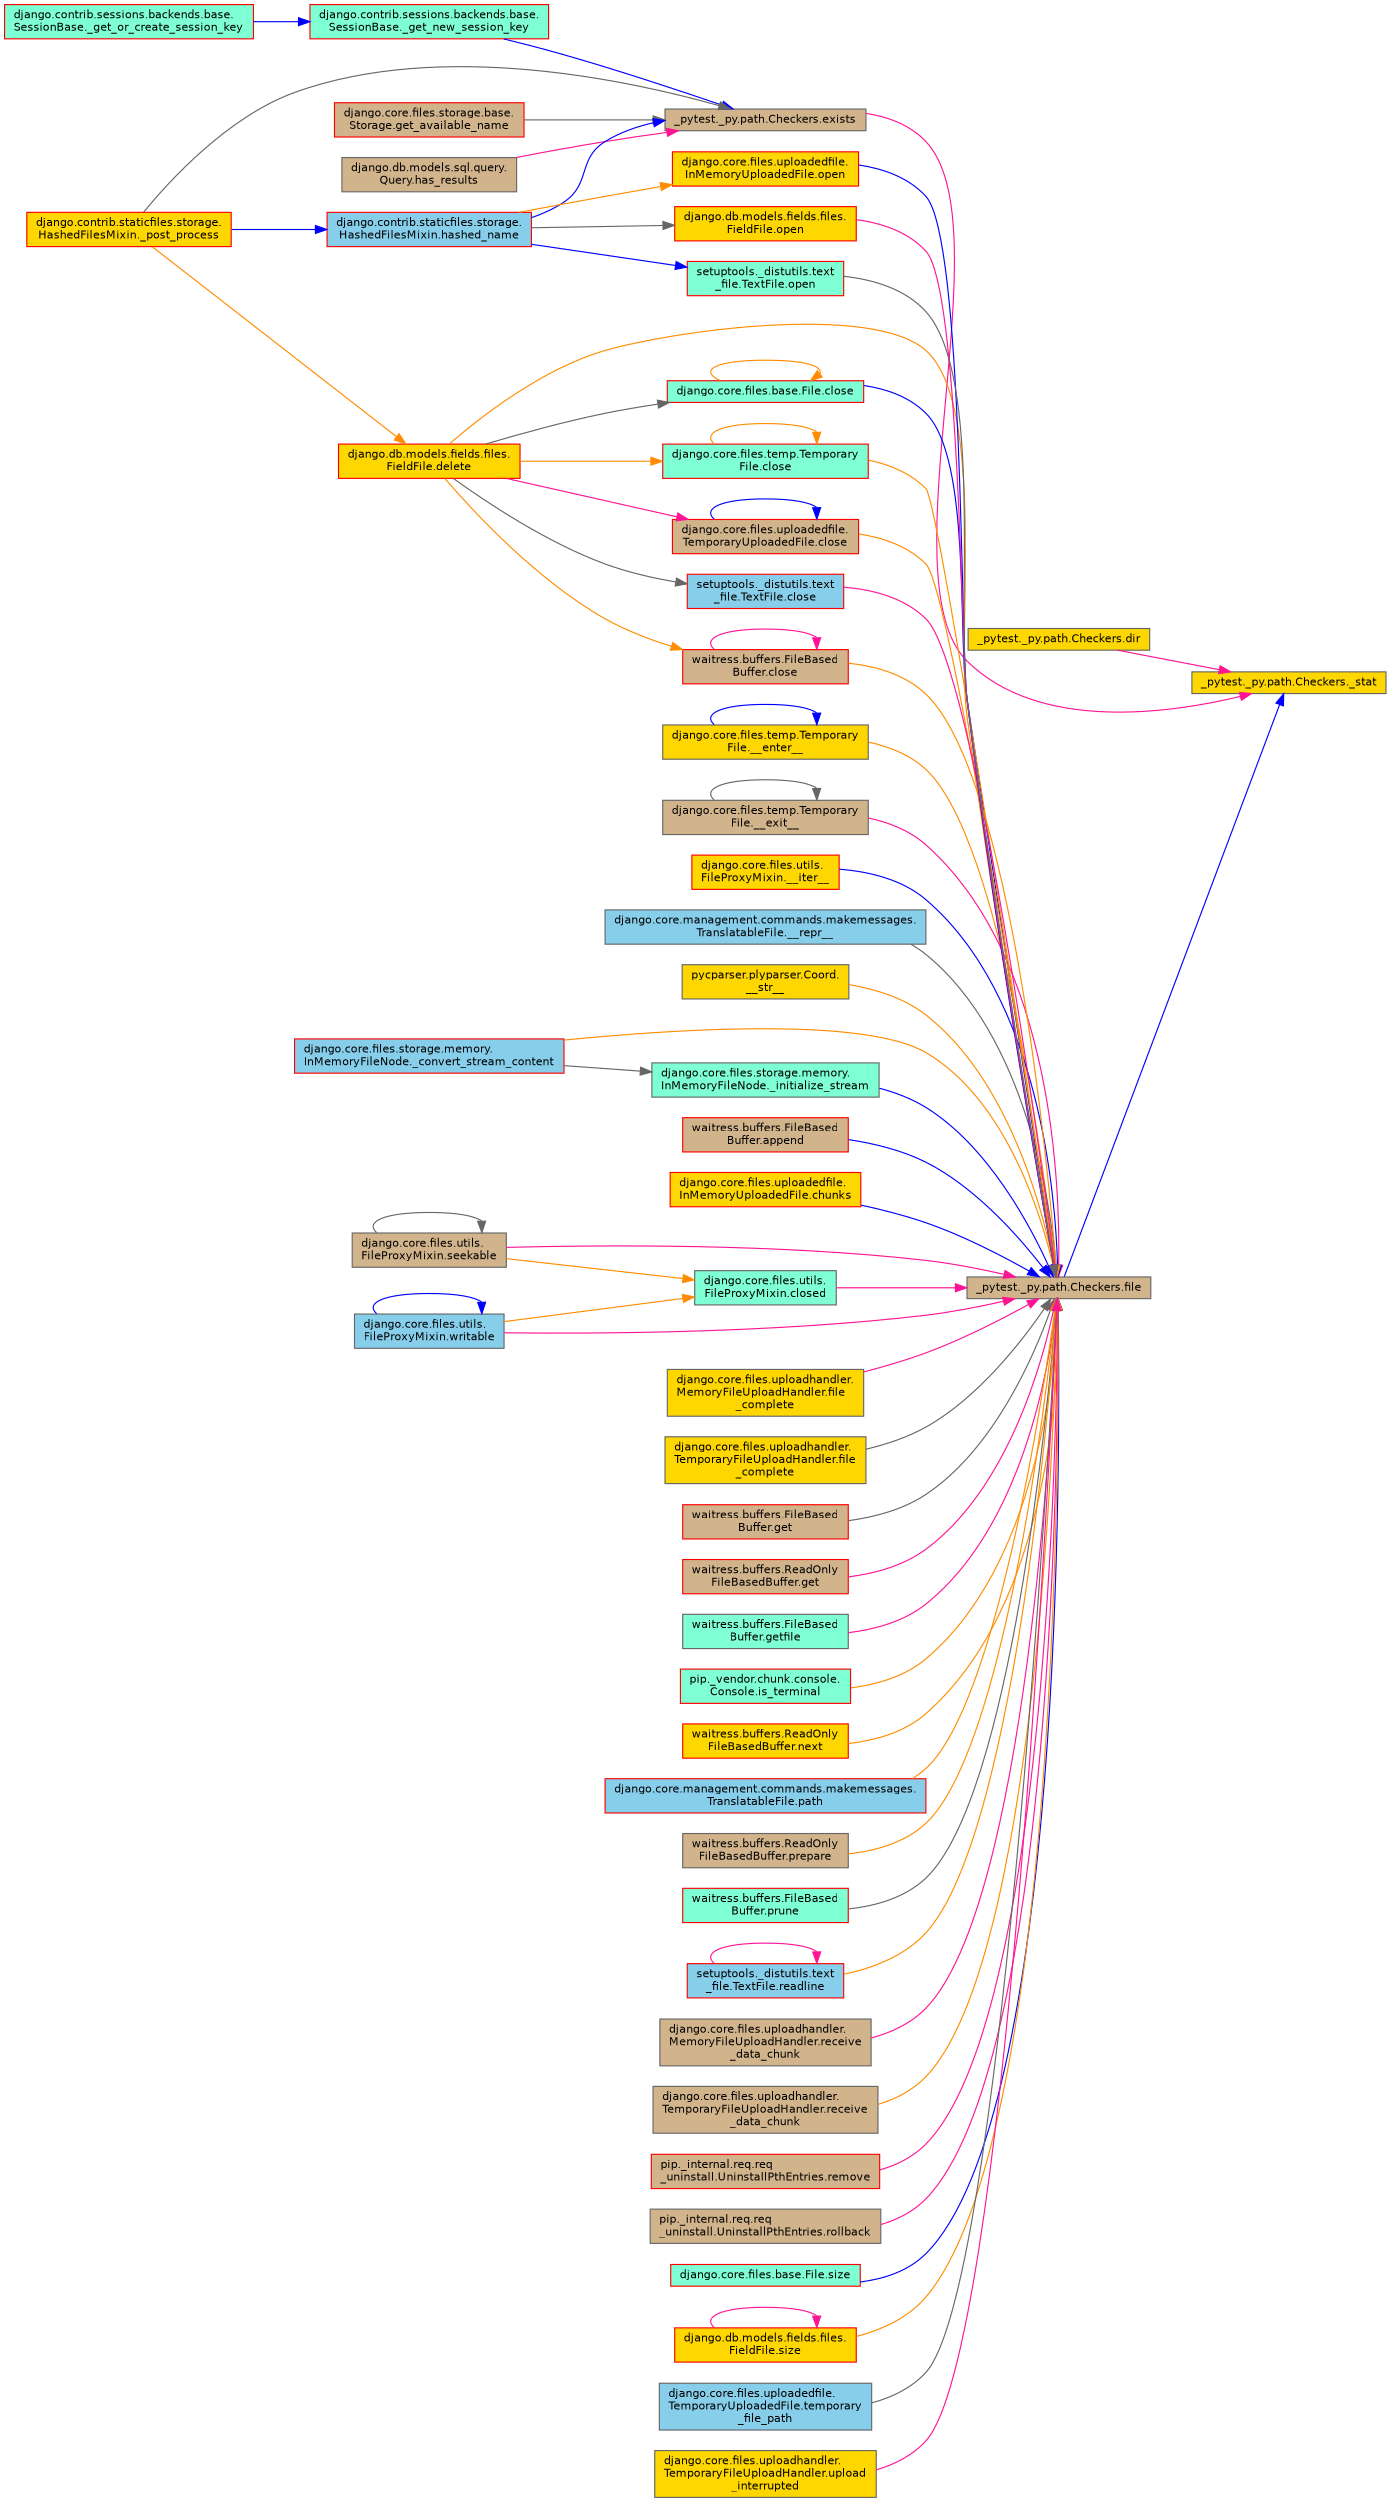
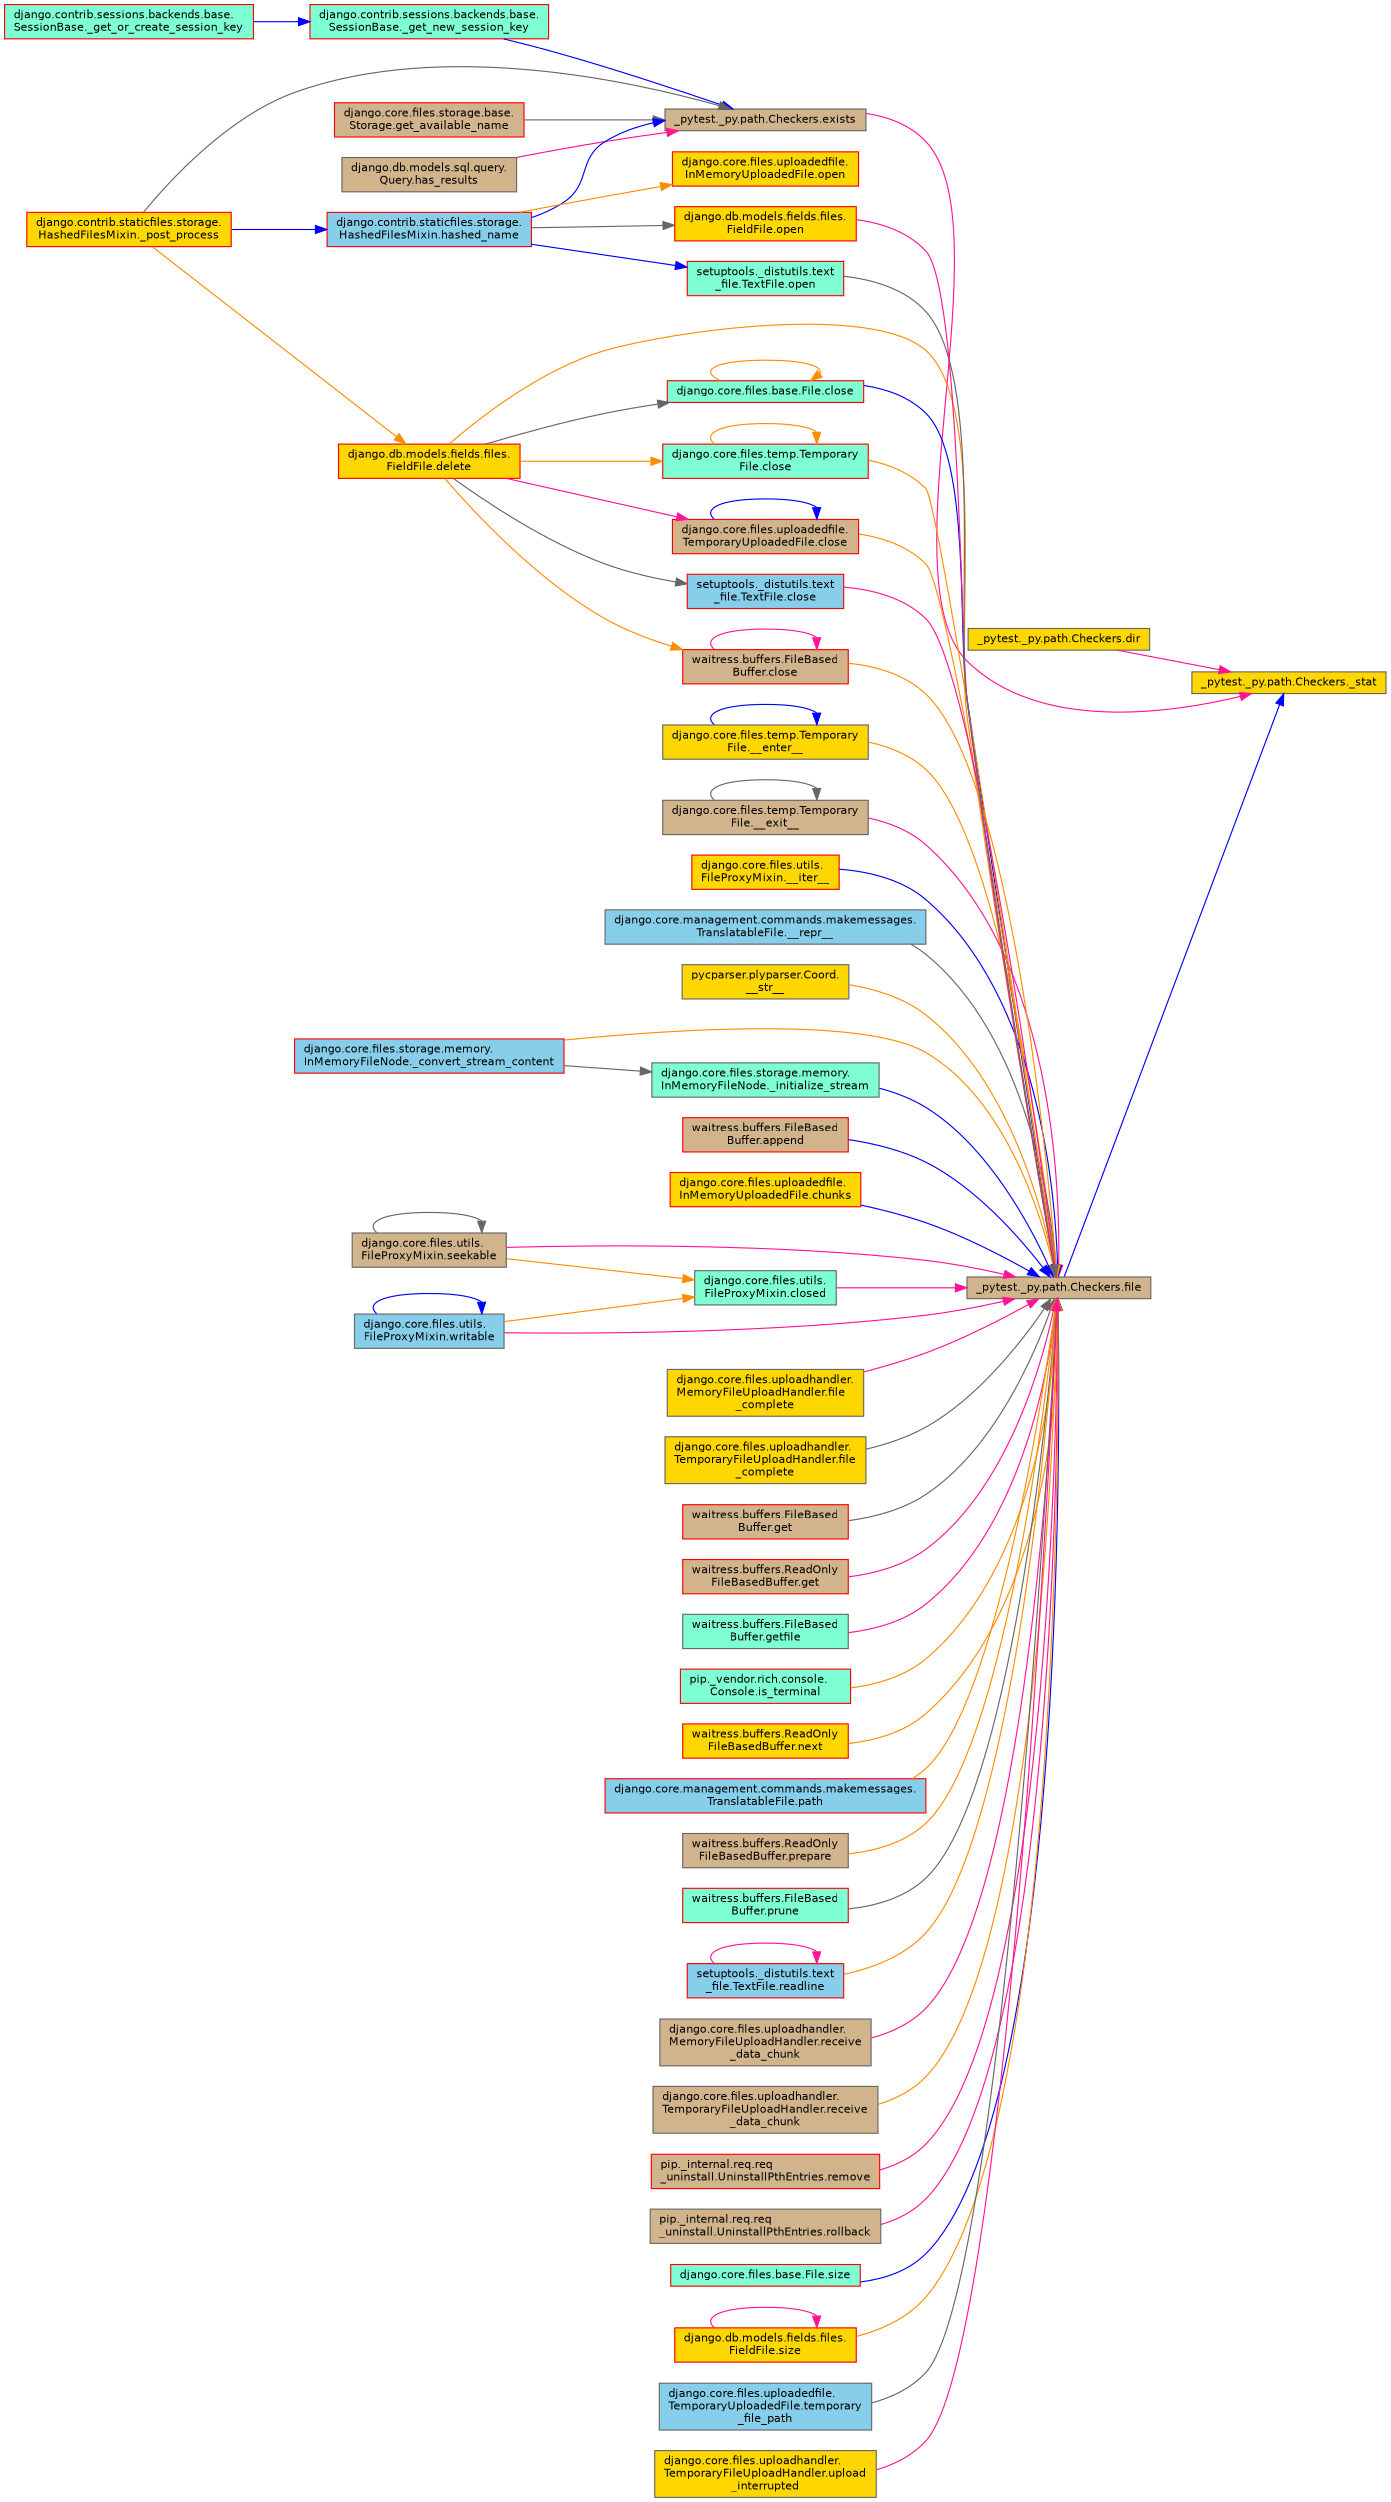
edge "django.core.files.uploadedfile. InMemoryUploadedFile.open" -> "_pytest._py.path.Checkers.file": removed
node "pip._vendor.chunk.console. Console.is_terminal": label "pip._vendor.chunk.console. Console.is_terminal" -> "pip._vendor.rich.console. Console.is_terminal"
